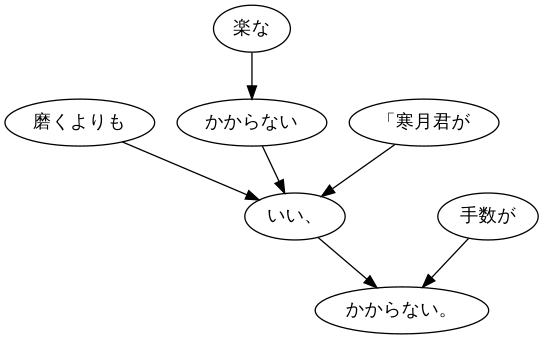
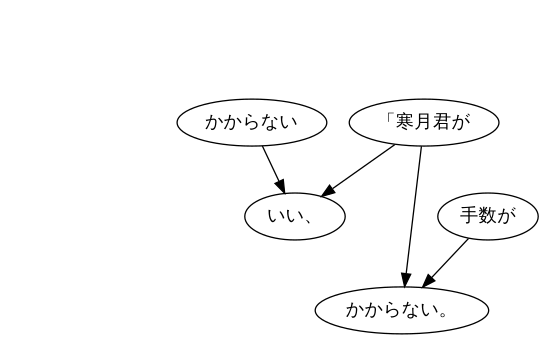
node "楽な": removed
node "磨くよりも": removed
edge "いい、" -> "かからない。": now "「寒月君が" -> "かからない。"
